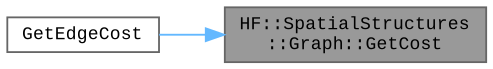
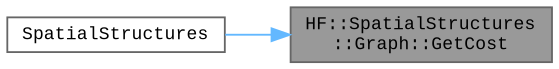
node "GetEdgeCost": label "GetEdgeCost" -> "SpatialStructures"
